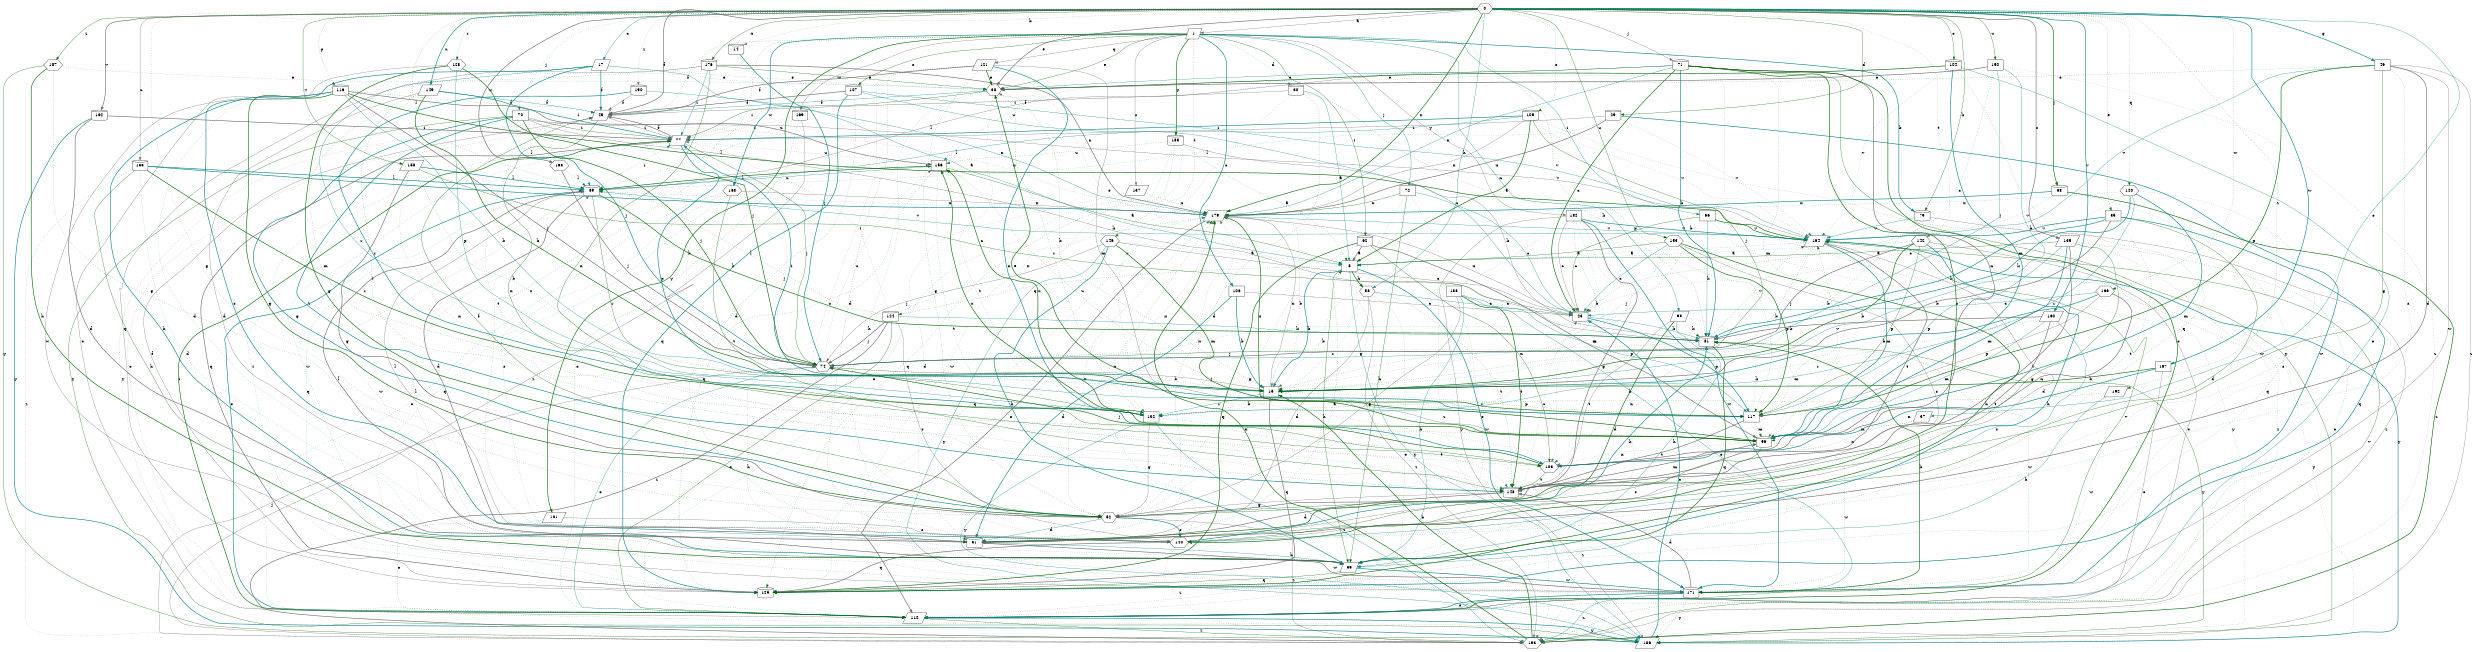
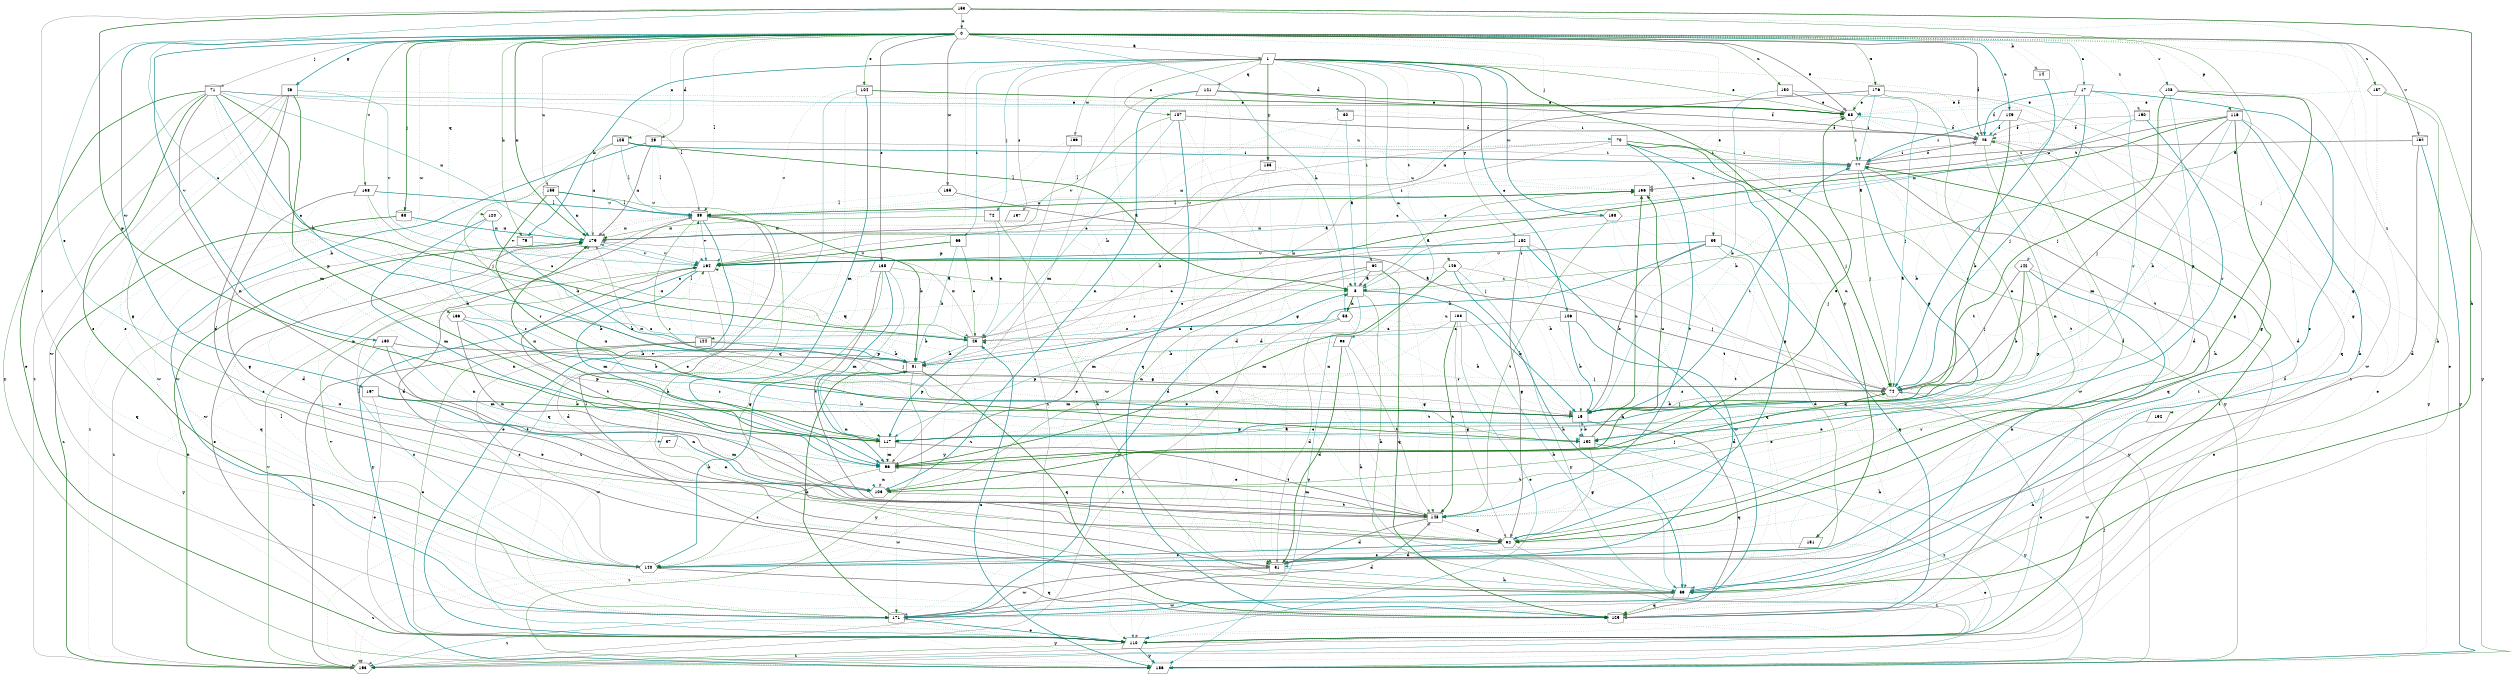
edge "0" -> "153": reversed
edge "107" -> "164": color teal -> darkgreen
edge "148" -> "23": color gray40 -> darkgreen
edge "193" -> "15": removed, label "b"
edge "187" -> "59": style bold -> solid
